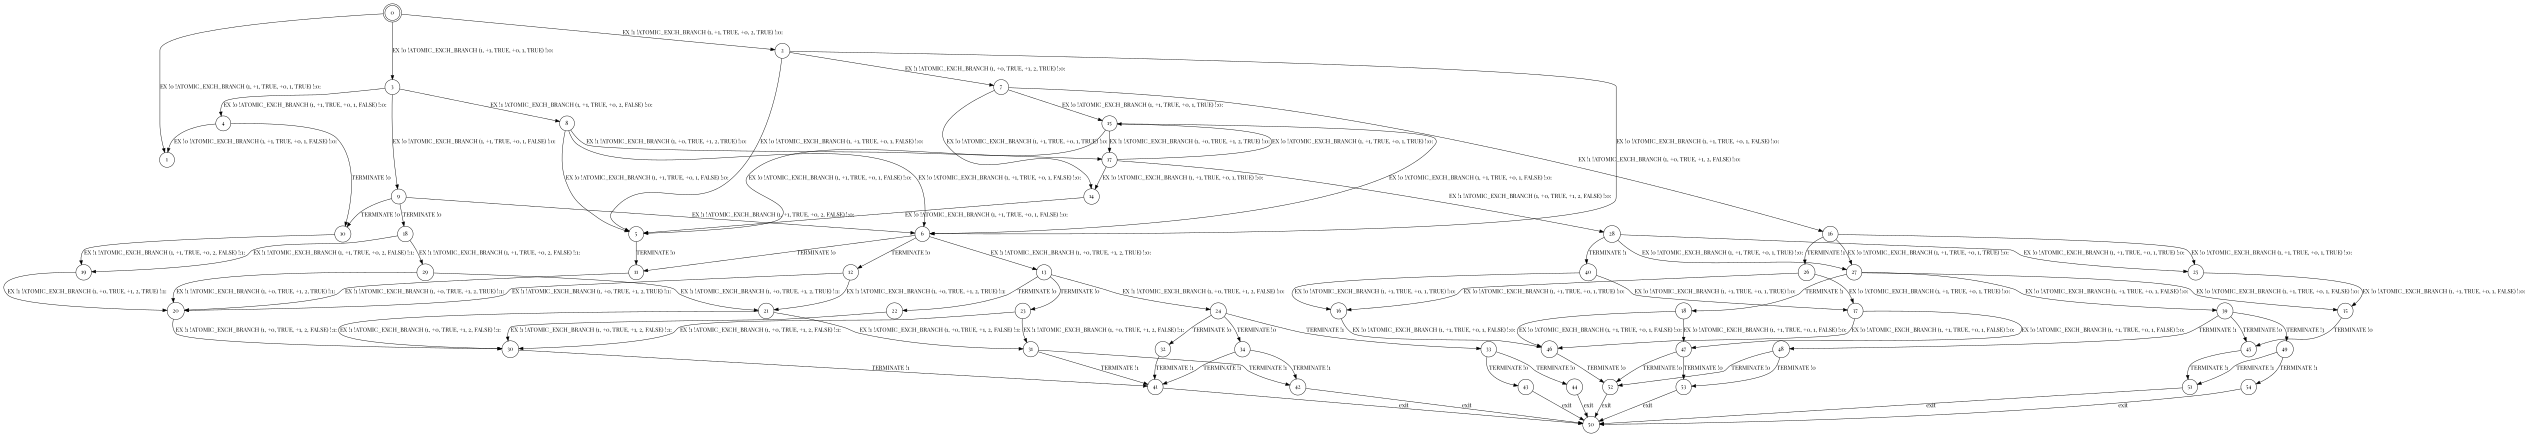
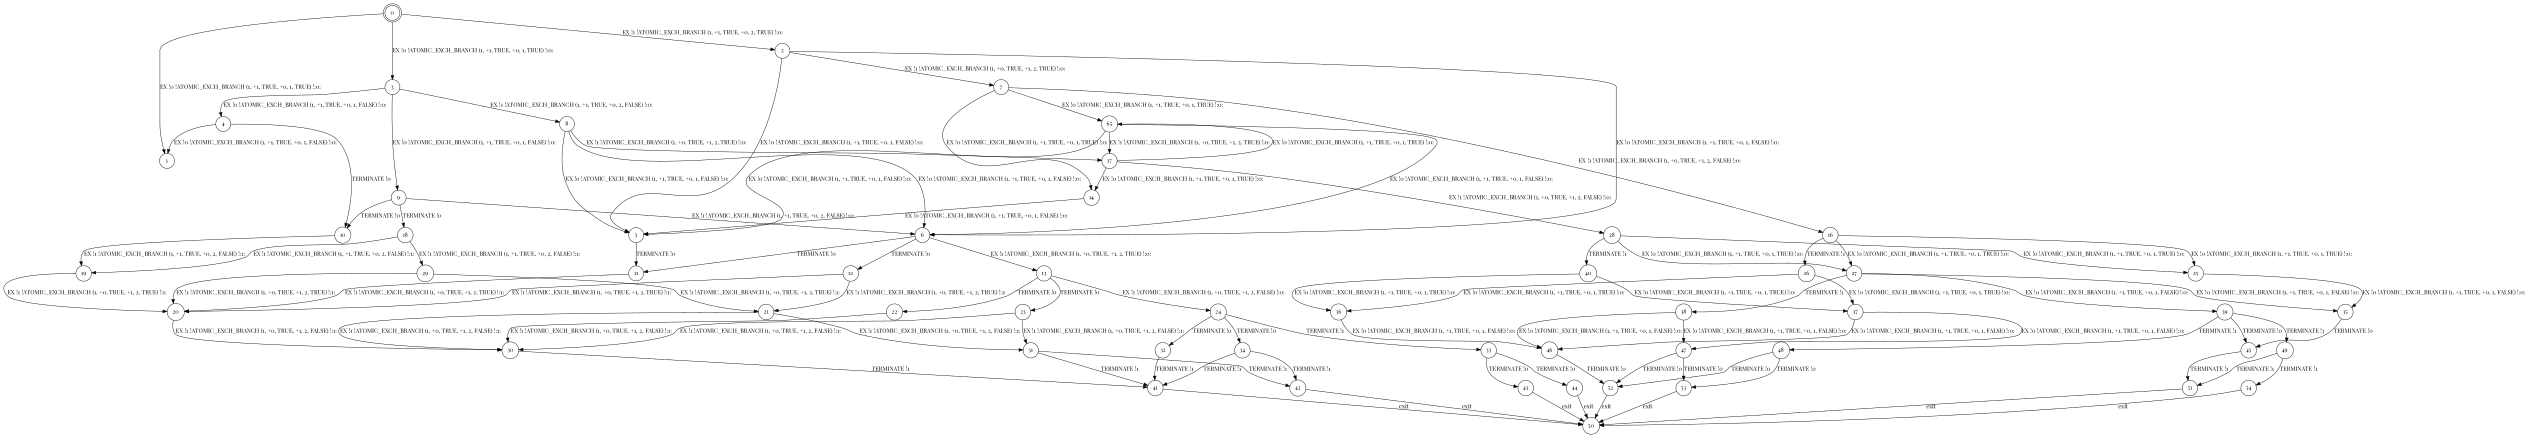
node "15": label "15" -> "65"
